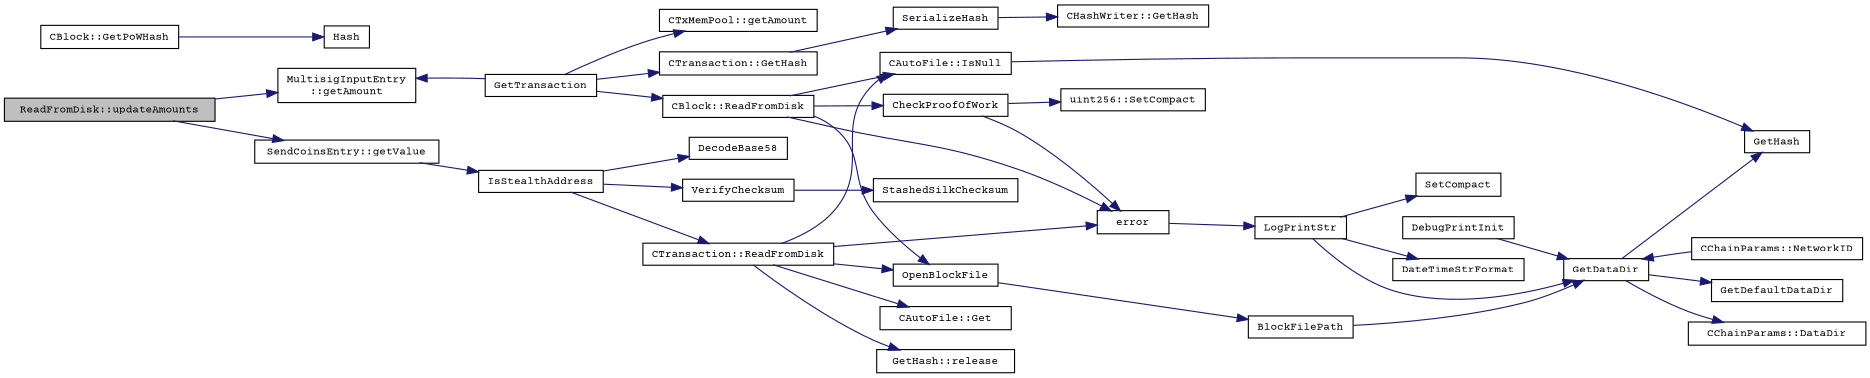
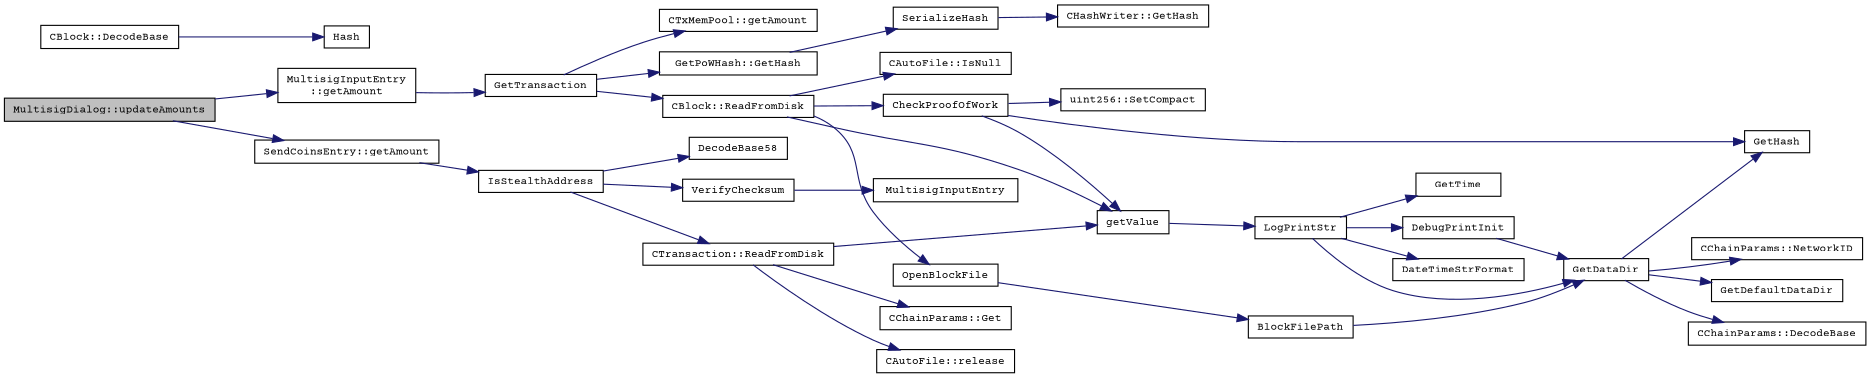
node "CBlock::GetPoWHash": label "CBlock::GetPoWHash" -> "CBlock::DecodeBase"
edge "CAutoFile::IsNull" -> "GetHash": now "CheckProofOfWork" -> "GetHash"
node "CTransaction::GetHash": label "CTransaction::GetHash" -> "GetPoWHash::GetHash"
edge "GetTransaction" -> "MultisigInputEntry ::getAmount": reversed
node "ReadFromDisk::updateAmounts": label "ReadFromDisk::updateAmounts" -> "MultisigDialog::updateAmounts"
node "SendCoinsEntry::getValue": label "SendCoinsEntry::getValue" -> "SendCoinsEntry::getAmount"
edge "CTransaction::ReadFromDisk" -> "CAutoFile::IsNull": removed
node "SetCompact": label "SetCompact" -> "GetTime"
node "StashedSilkChecksum": label "StashedSilkChecksum" -> "MultisigInputEntry"
node "error": label "error" -> "getValue"
edge "LogPrintStr" -> "DebugPrintInit": added
edge "CChainParams::NetworkID" -> "GetDataDir": reversed
edge "CTransaction::ReadFromDisk" -> "OpenBlockFile": removed
node "CAutoFile::Get": label "CAutoFile::Get" -> "CChainParams::Get"
node "CChainParams::DataDir": label "CChainParams::DataDir" -> "CChainParams::DecodeBase"
node "GetHash::release": label "GetHash::release" -> "CAutoFile::release"
